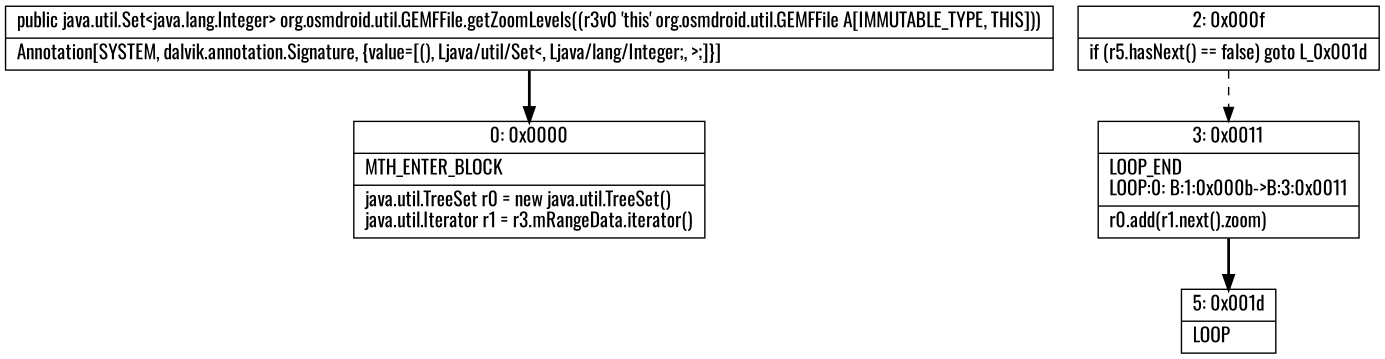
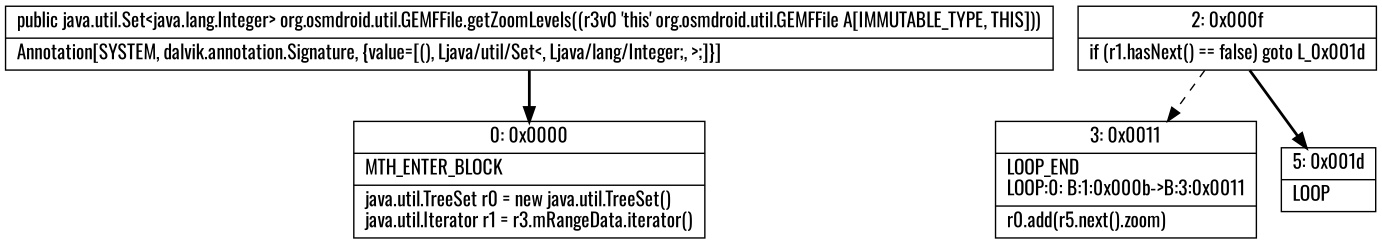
node "2: 0x000f": text "if (r5.hasNext() == false) goto L_0x001d" -> "if (r1.hasNext() == false) goto L_0x001d"
node "3: 0x0011": text "r0.add(r1.next().zoom)" -> "r0.add(r5.next().zoom)"
edge "3: 0x0011" -> "5: 0x001d": now "2: 0x000f" -> "5: 0x001d"
